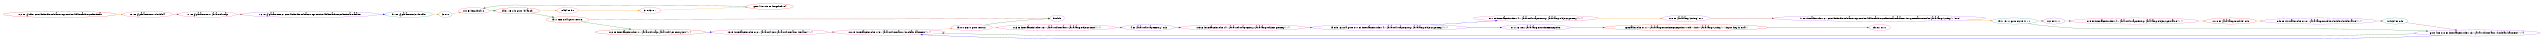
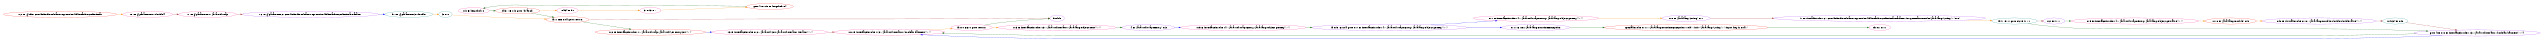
edge "i3 = 0" -> "$i0 = lengthof r0": now "i3 = 0" -> "if r1 == null goto return"
